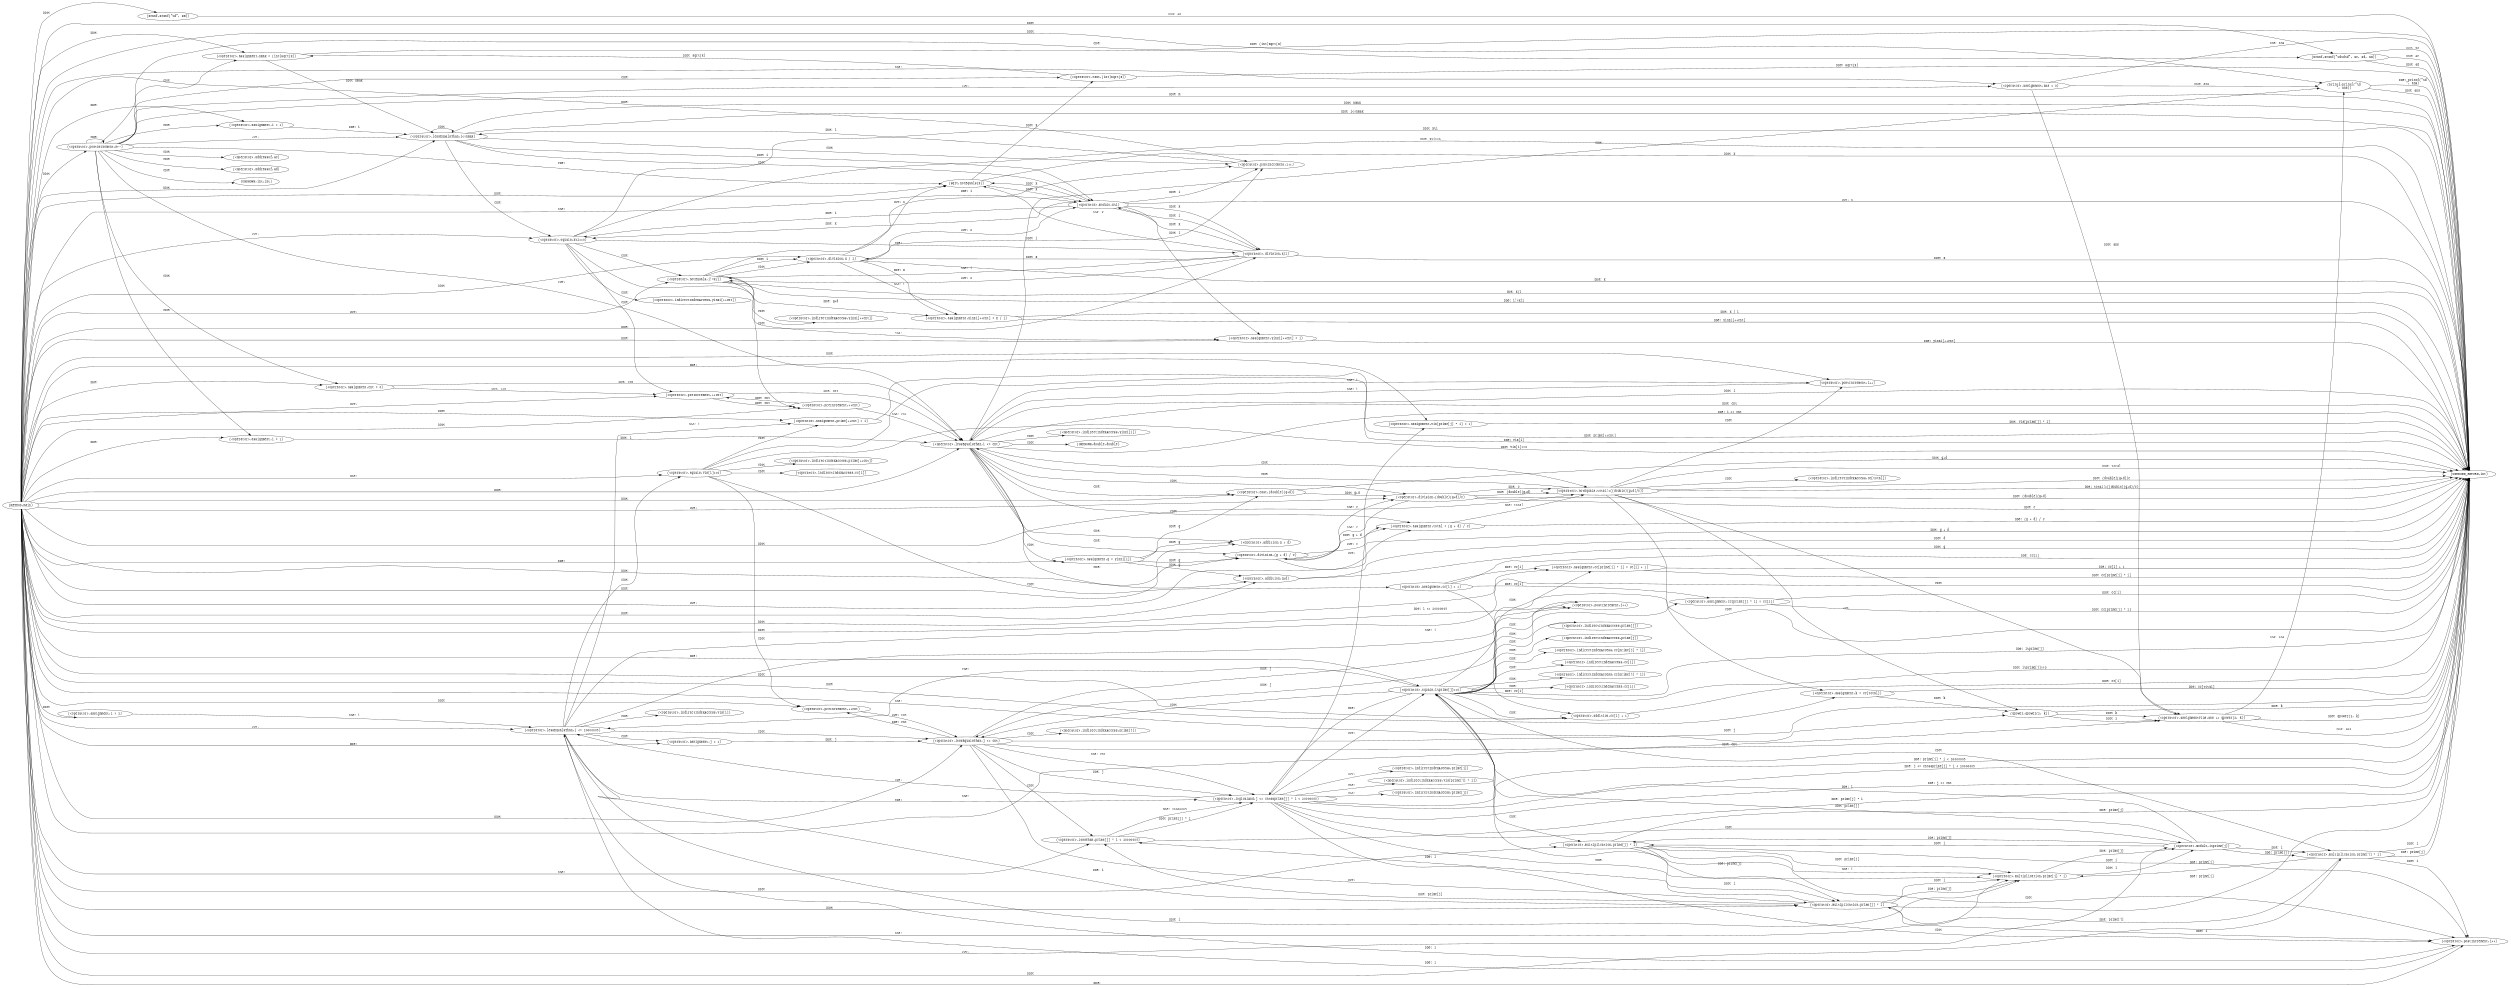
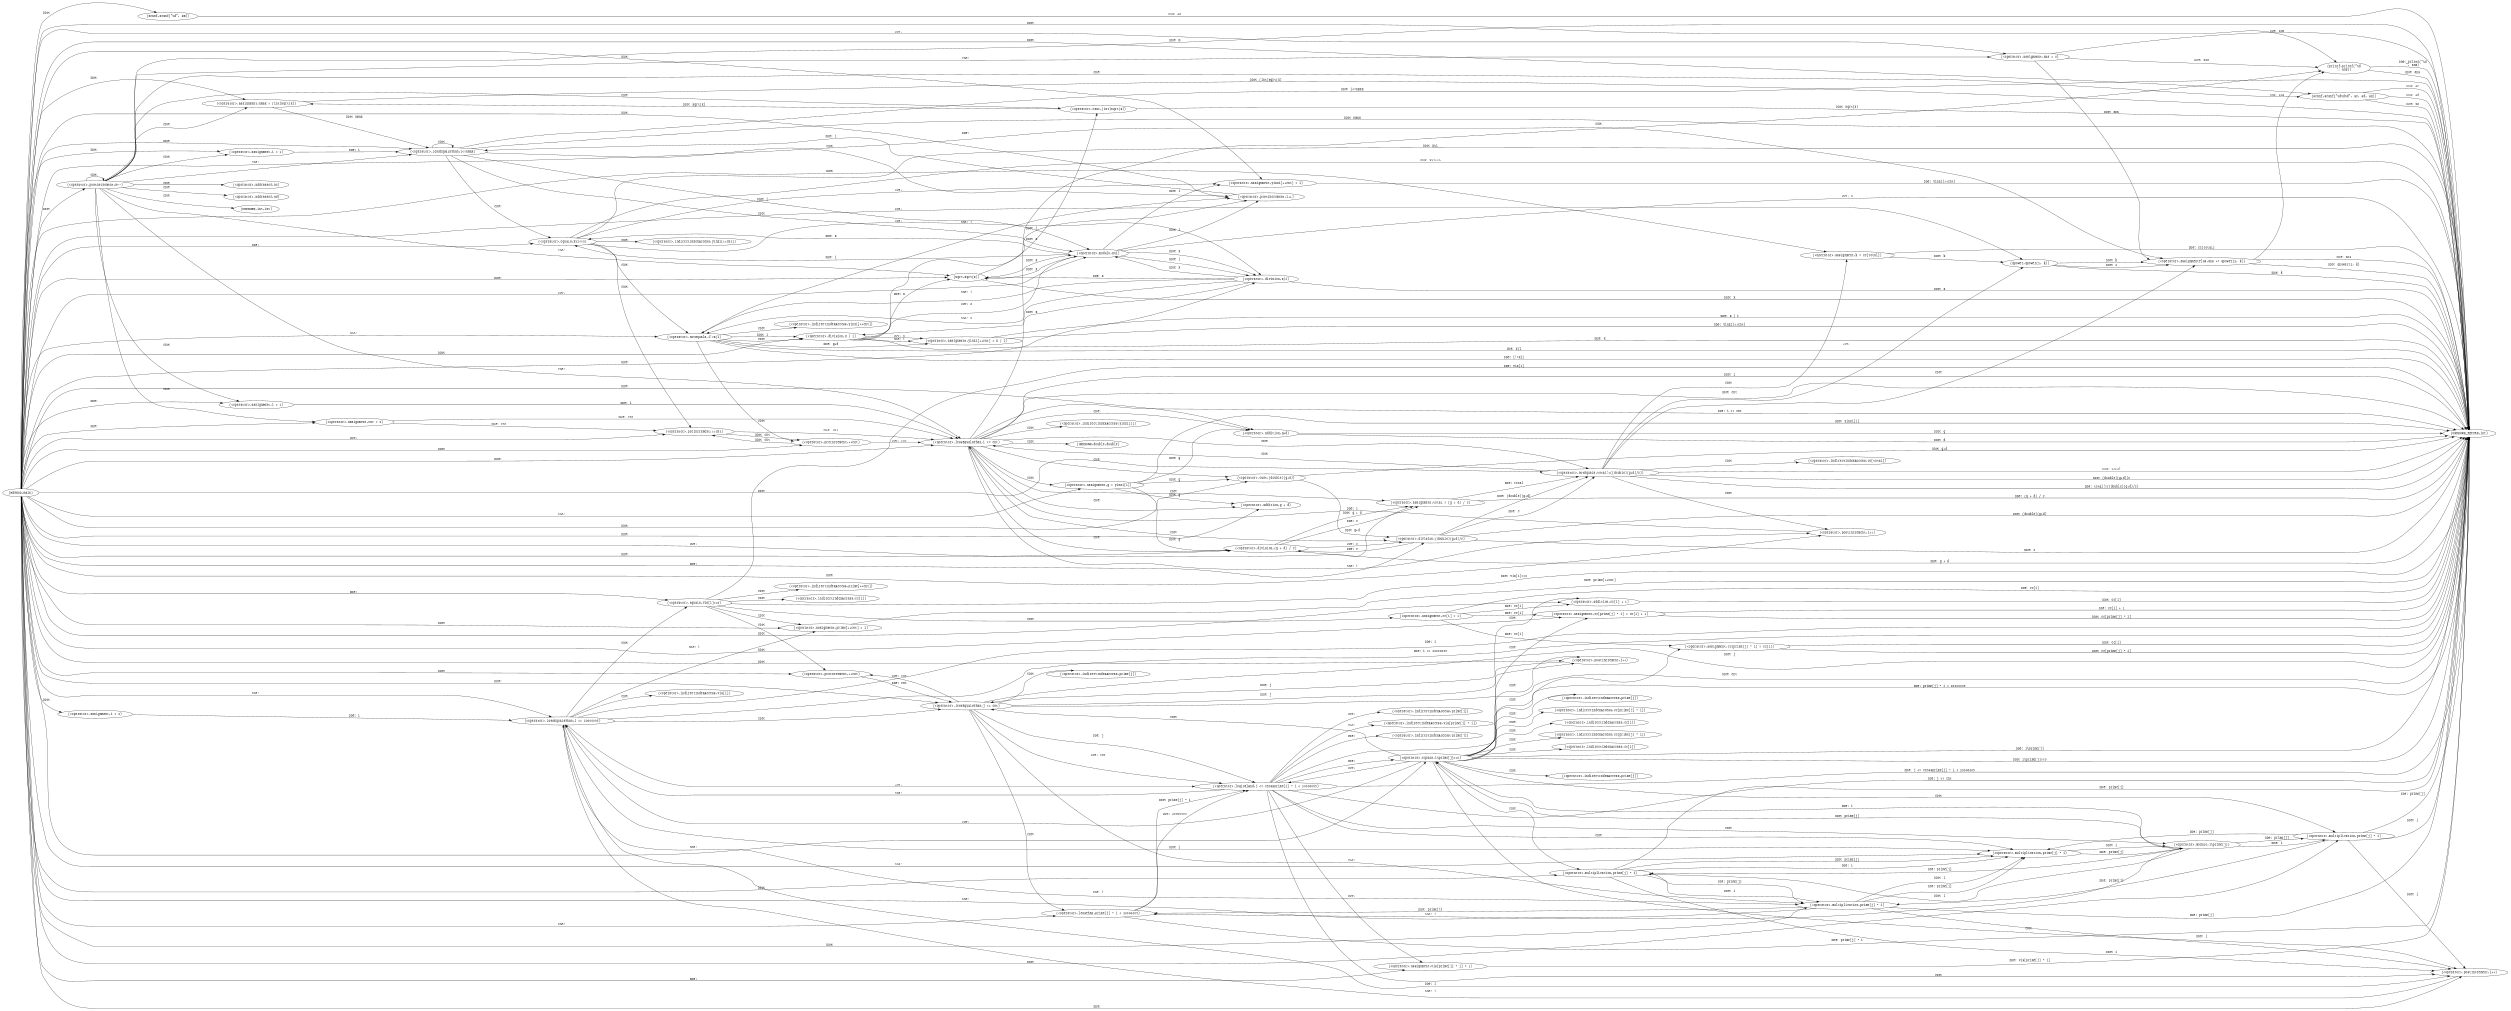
node "(sqrt,notEquals(x))": label "(sqrt,notEquals(x))" -> "(sqrt,sqrt(x))"
edge "(<operator>.assignment,g = yinzi[i])" -> "(UNKNOWN_RETURN,int)": added, label "DDG: yinzi[i]"
node "(<operator>.assignment,j = 1)": removed
